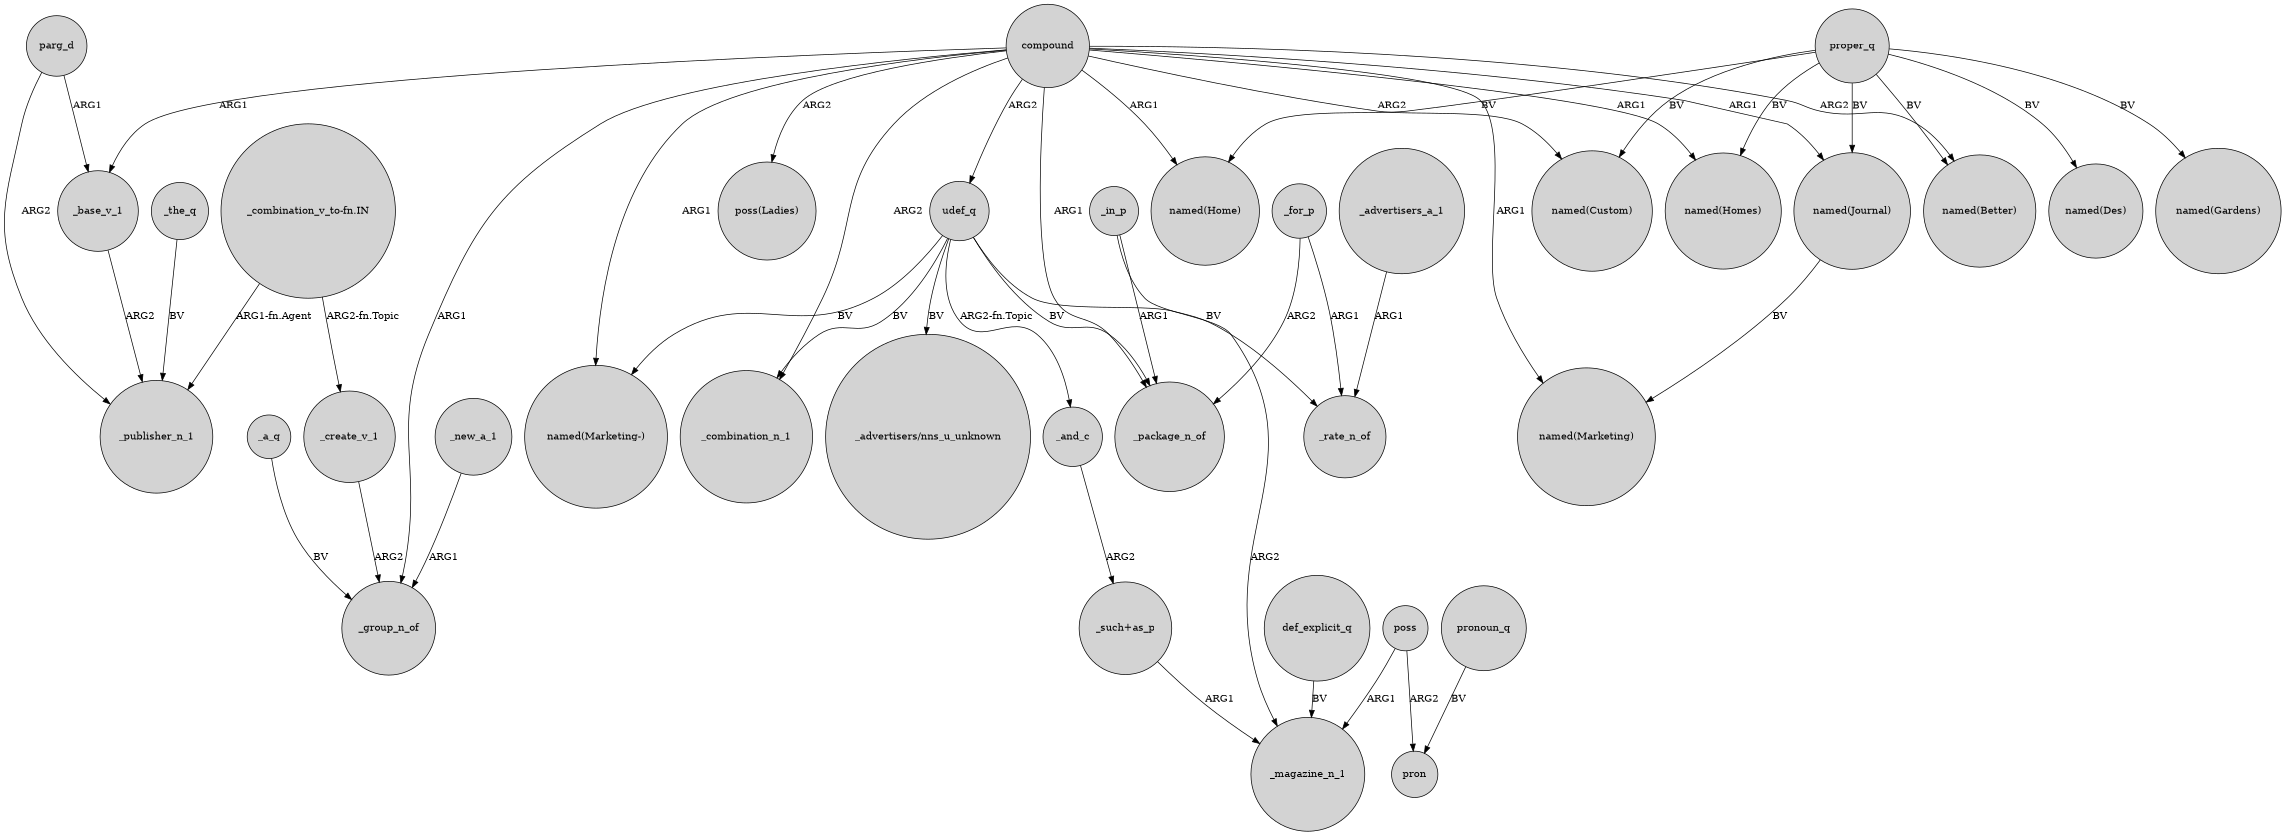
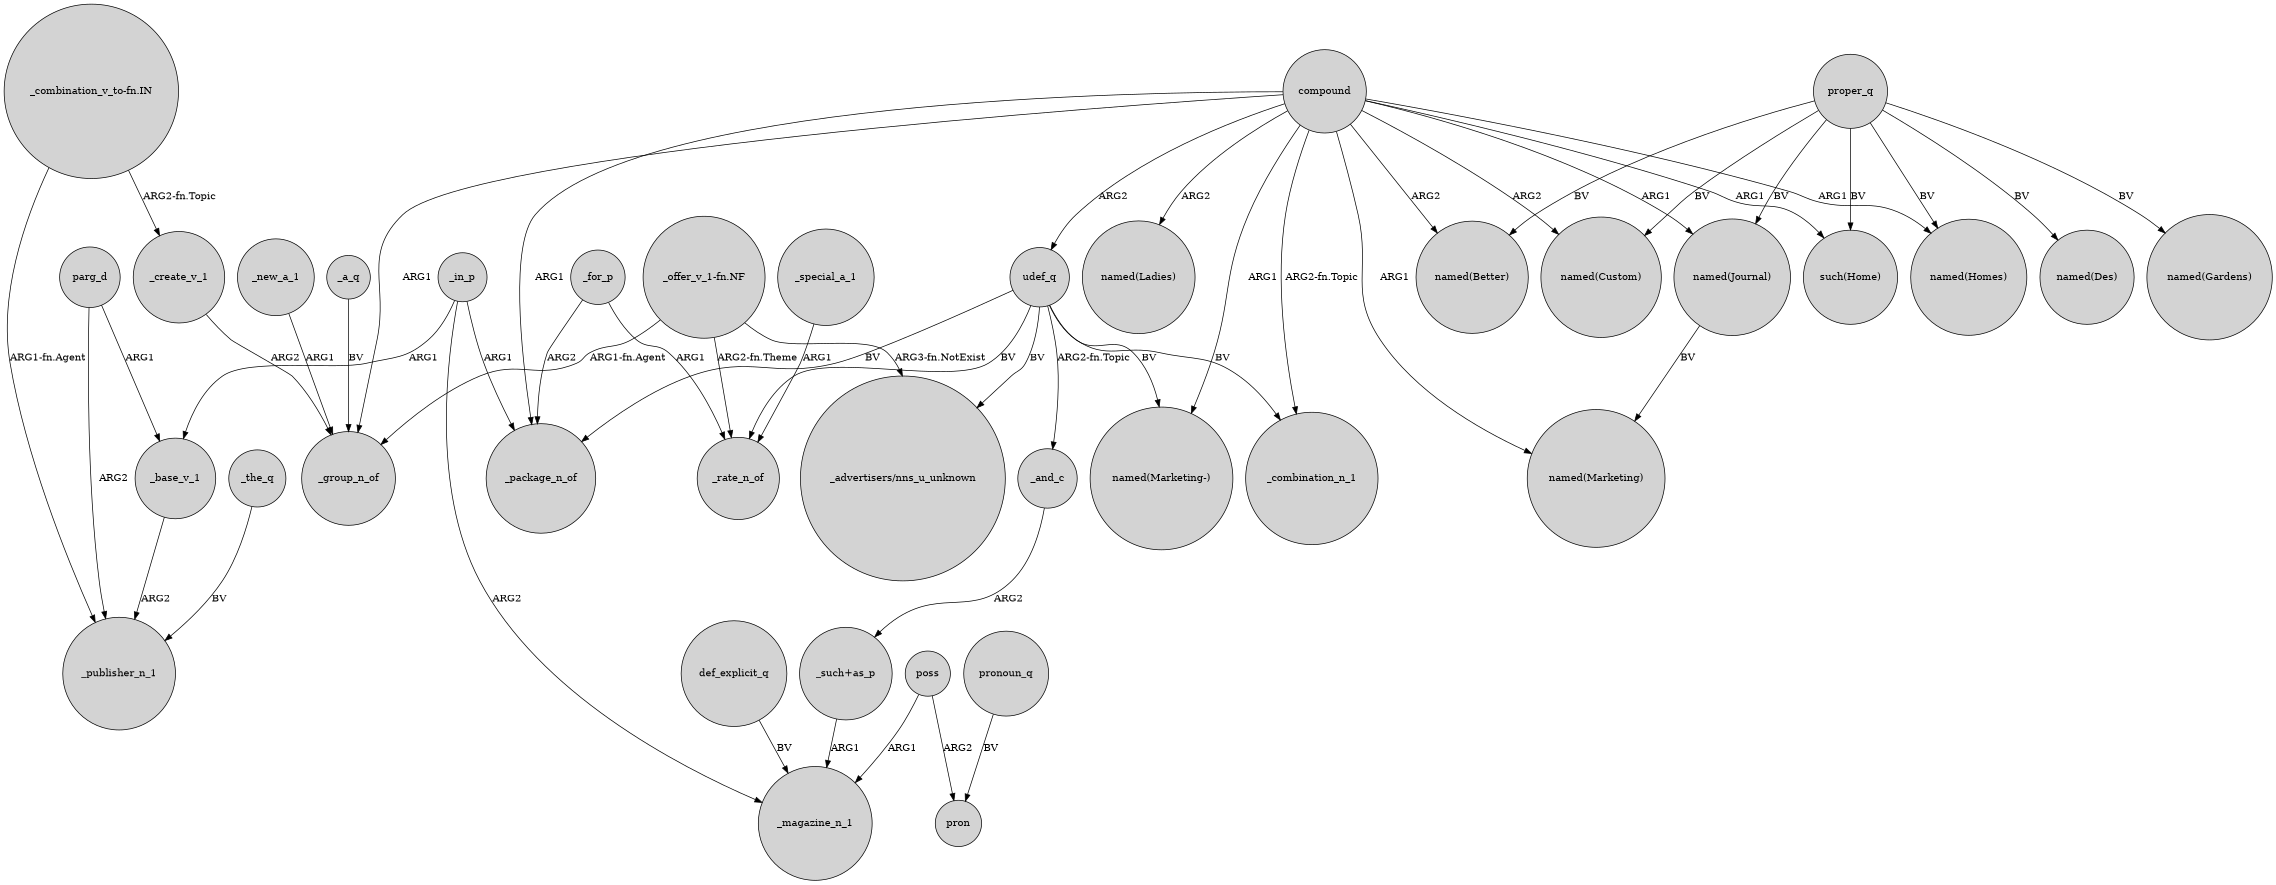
edge "compound" -> "_base_v_1": now "_in_p" -> "_base_v_1"
node "poss(Ladies)": label "poss(Ladies)" -> "named(Ladies)"
edge "compound" -> "_combination_n_1": label "ARG2" -> "ARG2-fn.Topic"
node "named(Home)": label "named(Home)" -> "such(Home)"
node "_advertisers_a_1": label "_advertisers_a_1" -> "_special_a_1"
node "_offer_v_1-fn.NF": added
